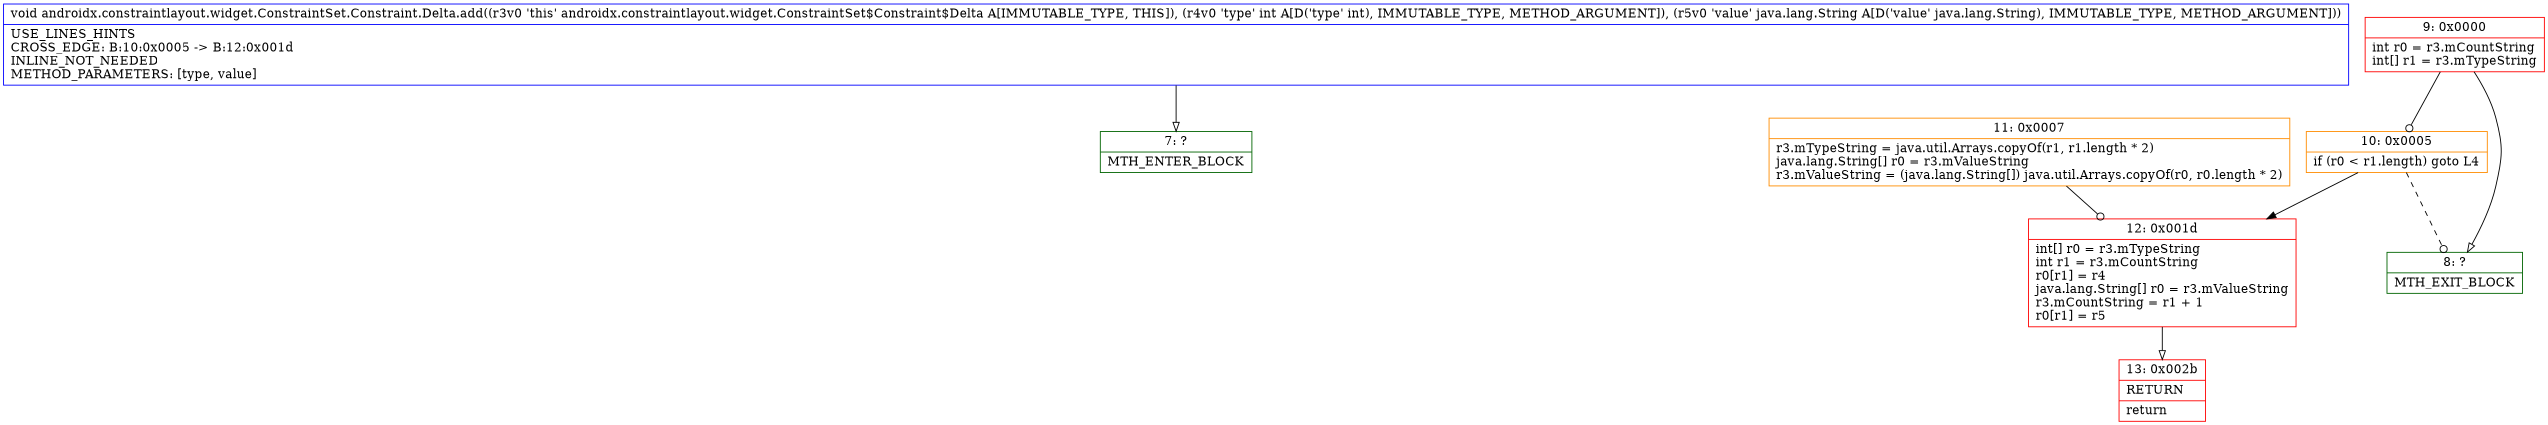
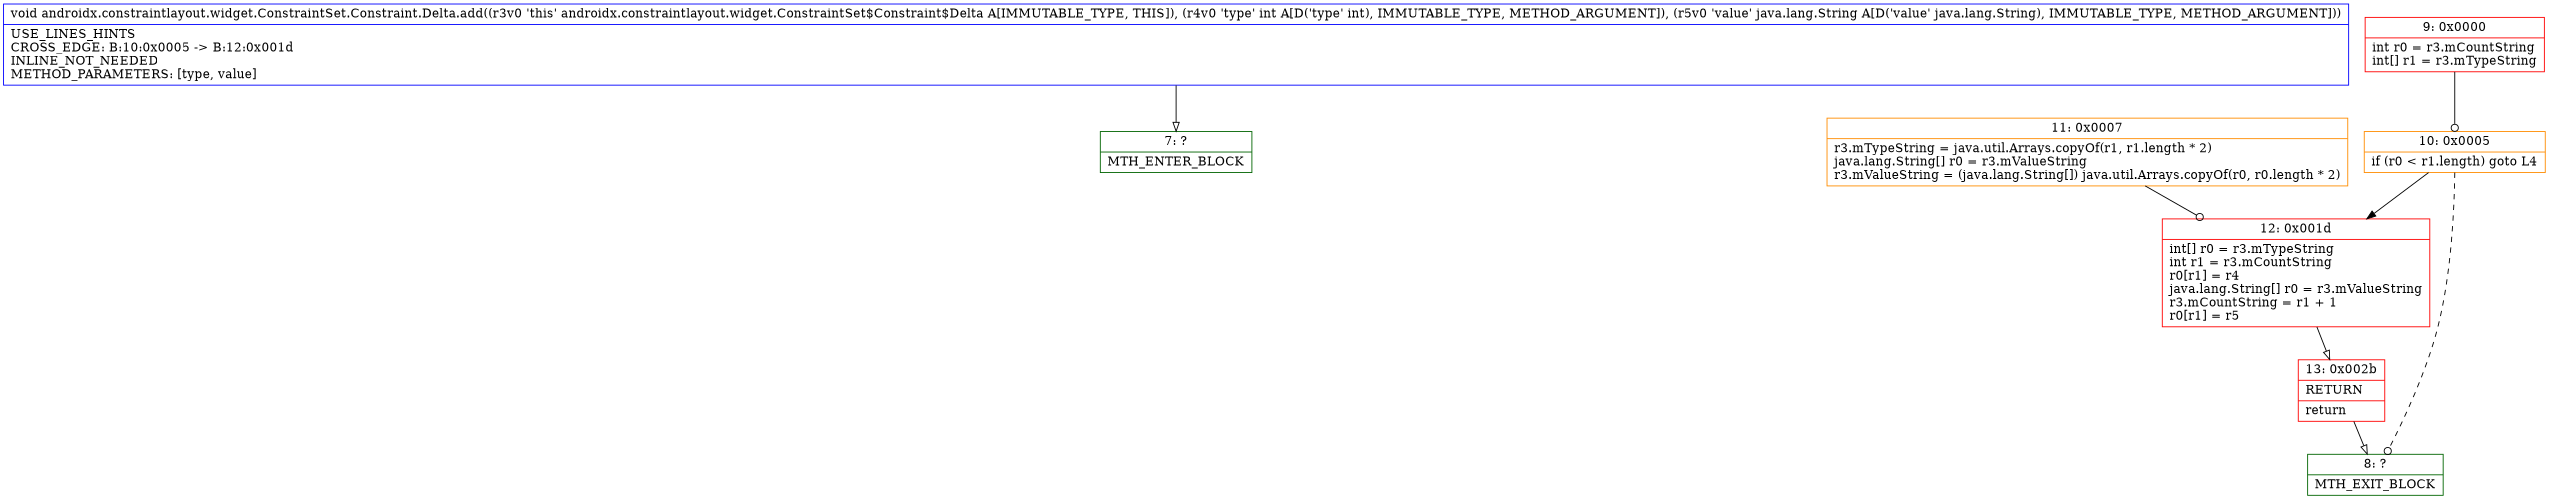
edge "9: 0x0000" -> "8: ?": now "13: 0x002b" -> "8: ?"
